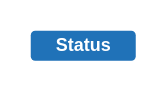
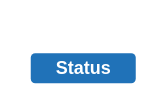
node "Status": moved (83, 46) -> (83, 68)
